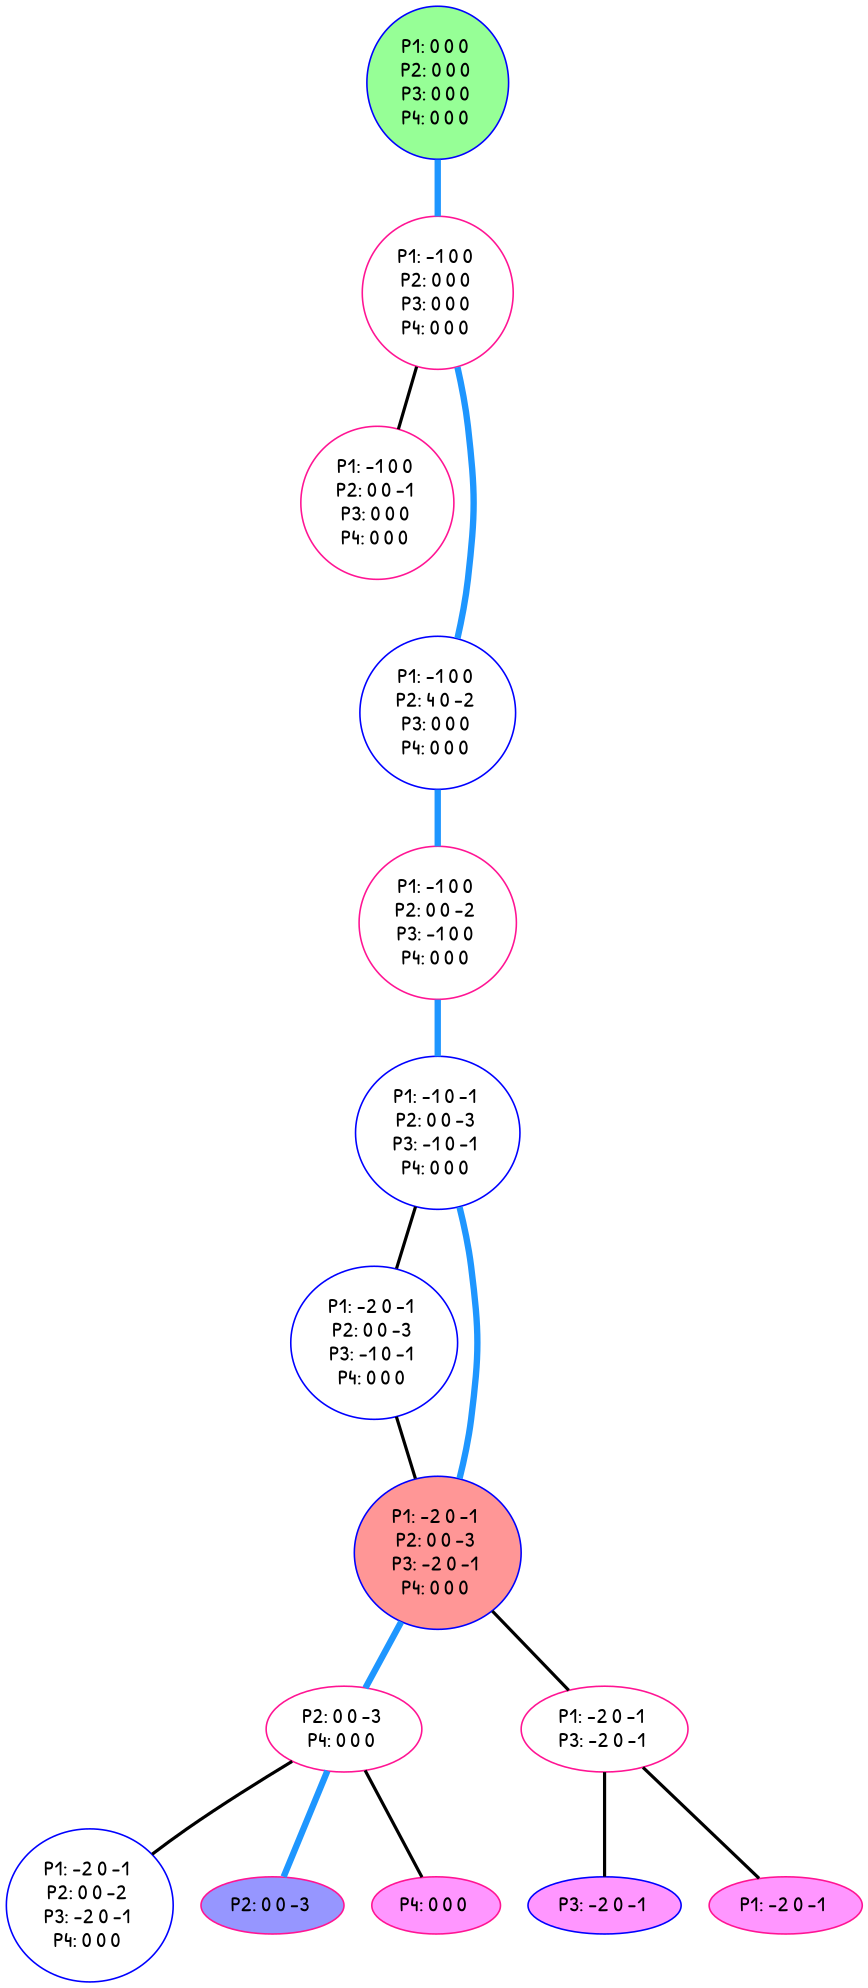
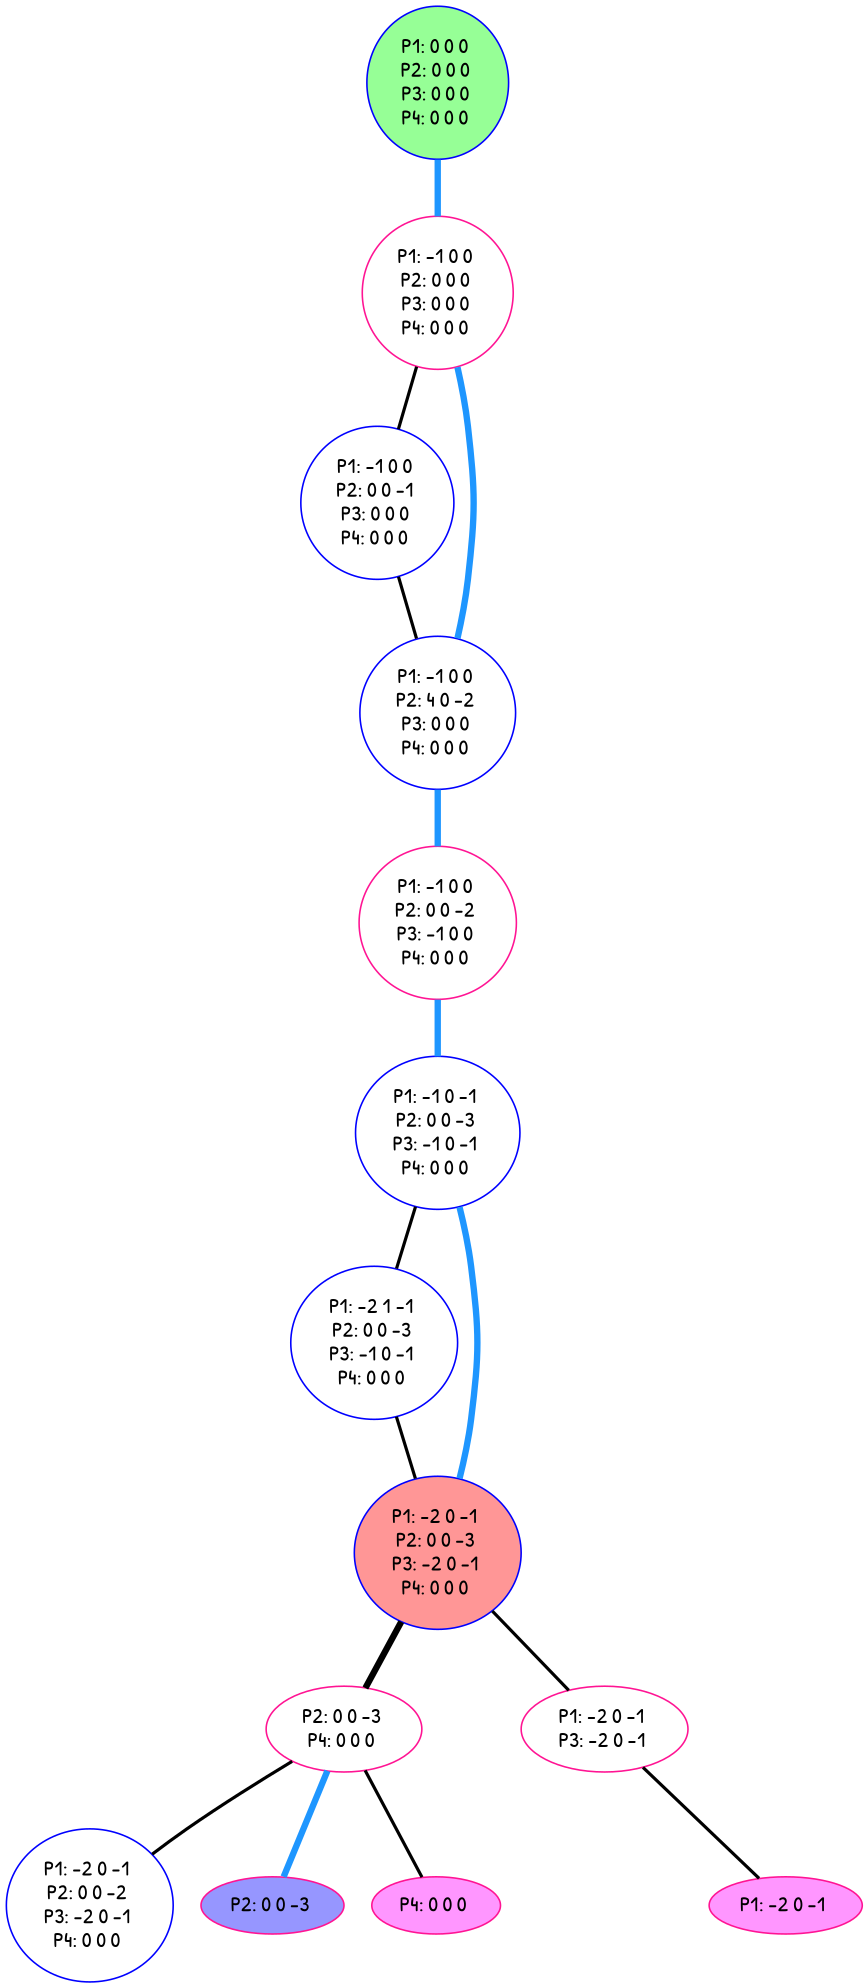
node "P1: -1 0 0 P2: 0 0 -1 P3: 0 0 0 P4: 0 0 0": color deeppink -> blue
edge "P1: -1 0 0 P2: 0 0 -1 P3: 0 0 0 P4: 0 0 0" -- "P1: -1 0 0 P2: 4 0 -2 P3: 0 0 0 P4: 0 0 0": added
node "P1: -2 0 -1 P2: 0 0 -3 P3: -1 0 -1 P4: 0 0 0": label "P1: -2 0 -1 P2: 0 0 -3 P3: -1 0 -1 P4: 0 0 0" -> "P1: -2 1 -1 P2: 0 0 -3 P3: -1 0 -1 P4: 0 0 0"
edge "P1: -2 0 -1 P2: 0 0 -3 P3: -2 0 -1 P4: 0 0 0" -- "P2: 0 0 -3 P4: 0 0 0": color #1e96ff -> black
node "P3: -2 0 -1": removed
